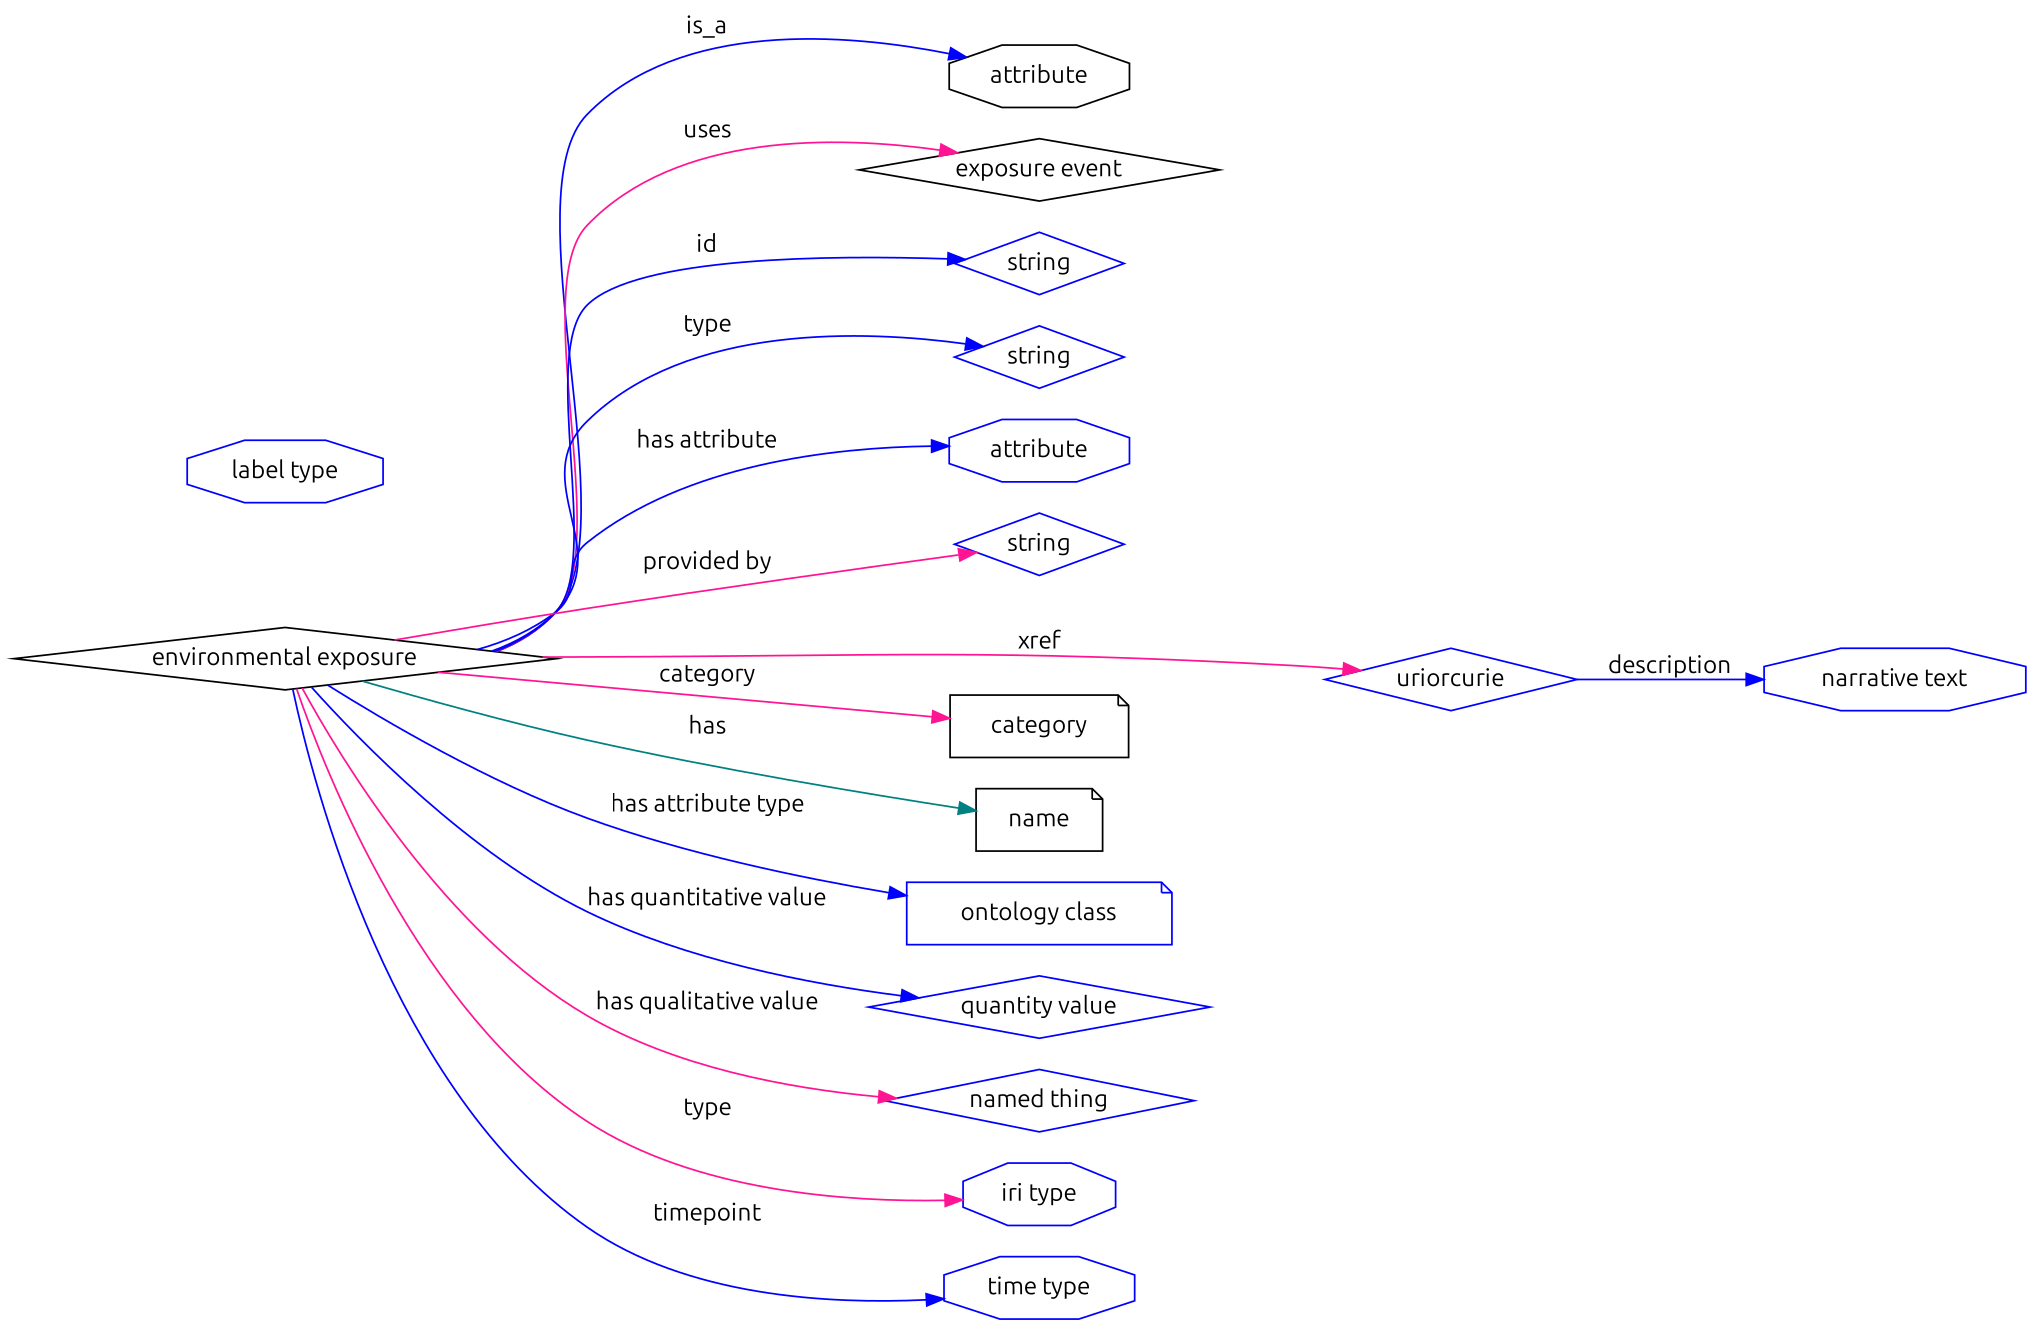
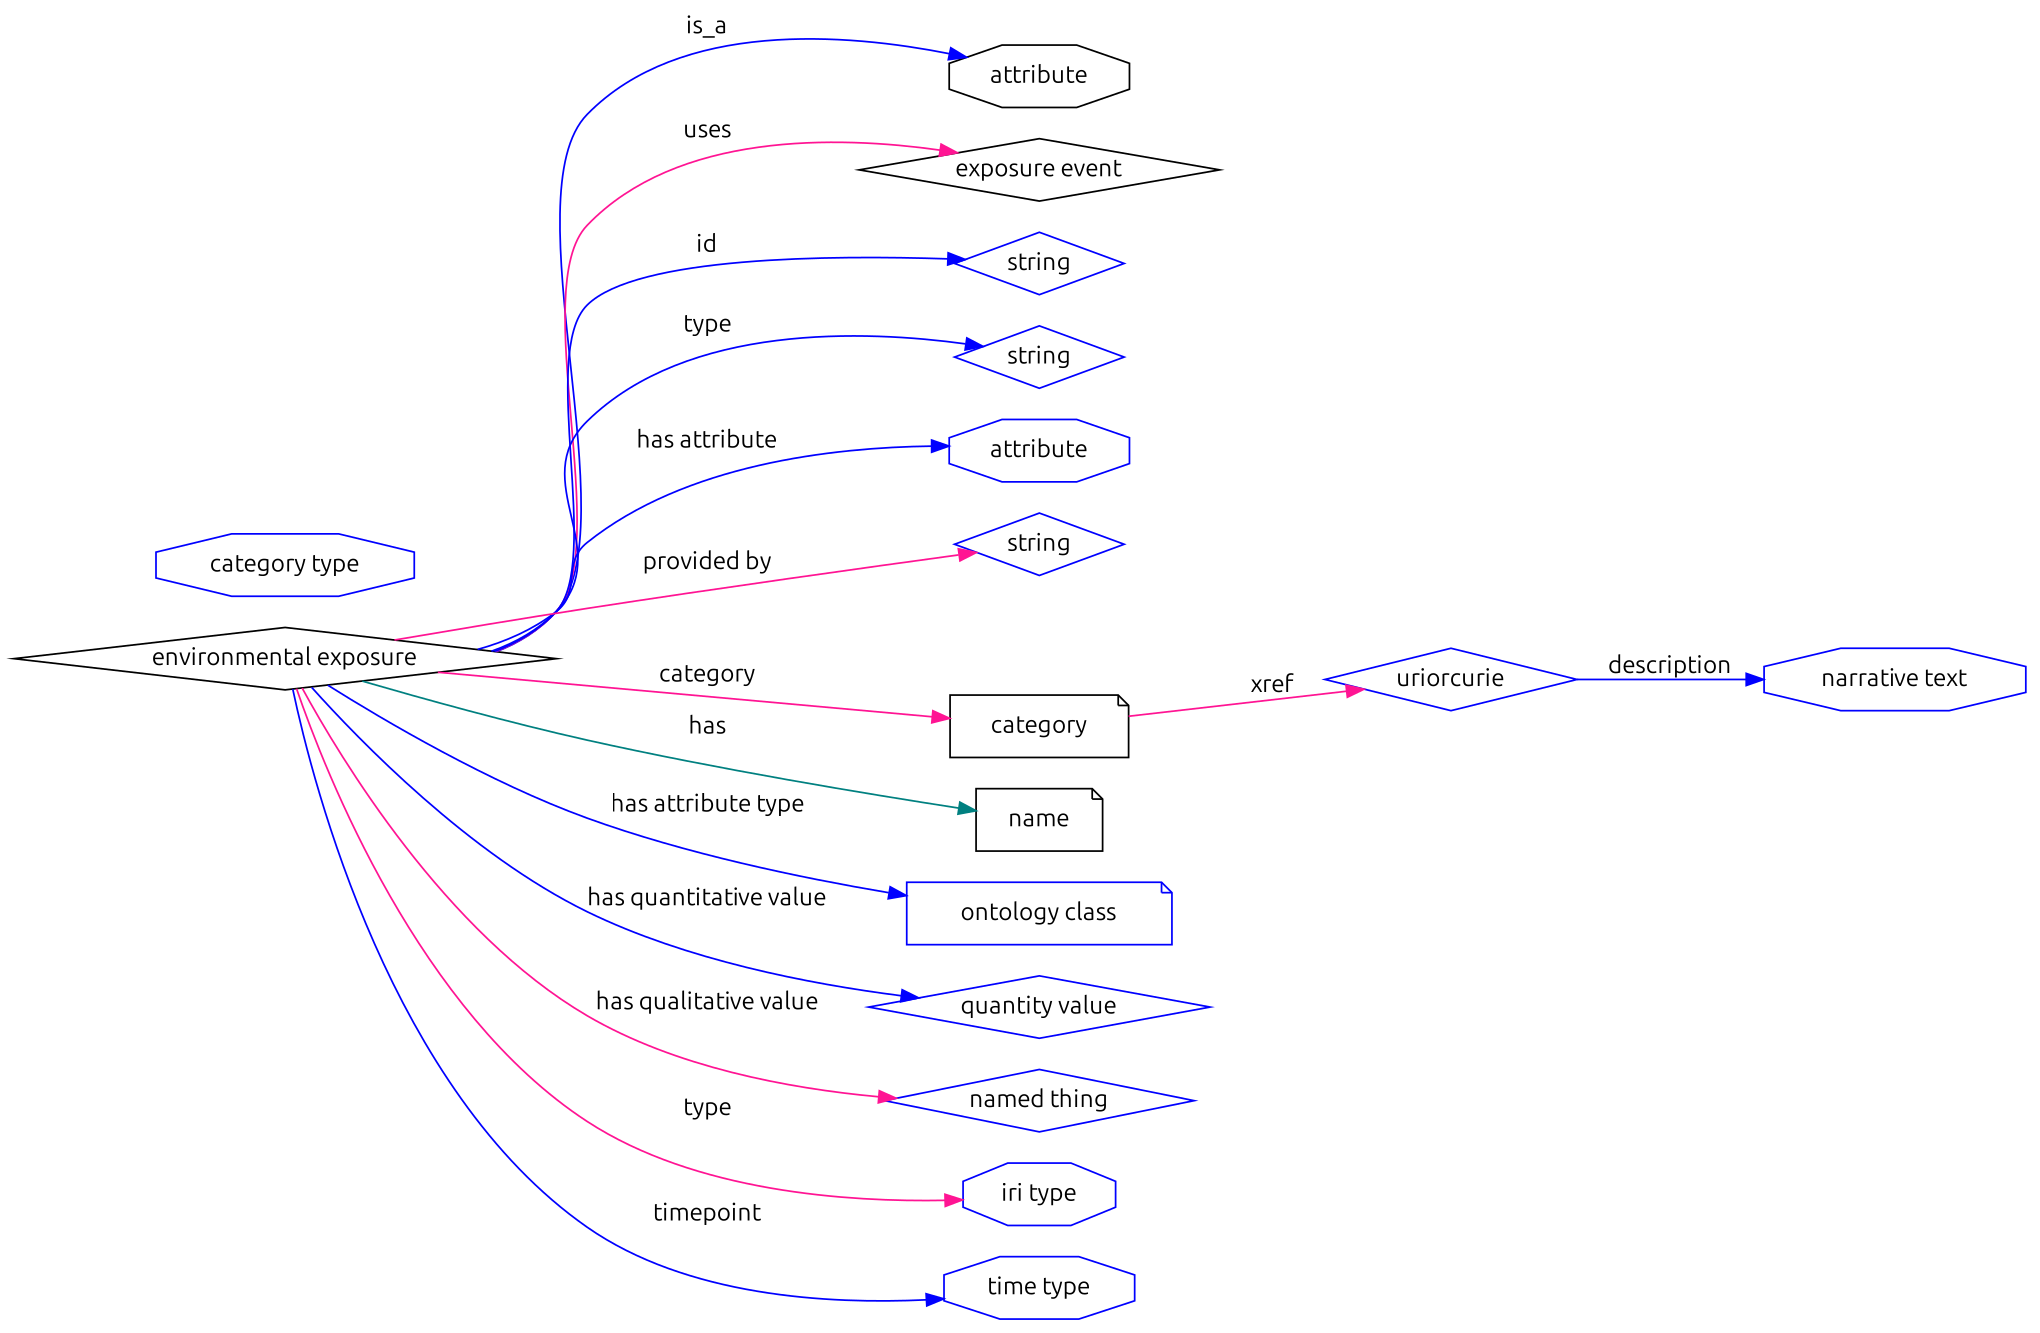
node "label type": removed
node "category type": added
edge "environmental exposure" -> "uriorcurie": now "category" -> "uriorcurie"
